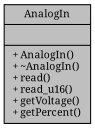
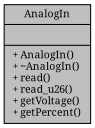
node "AnalogIn": text "+ read_u16()" -> "+ read_u26()"
